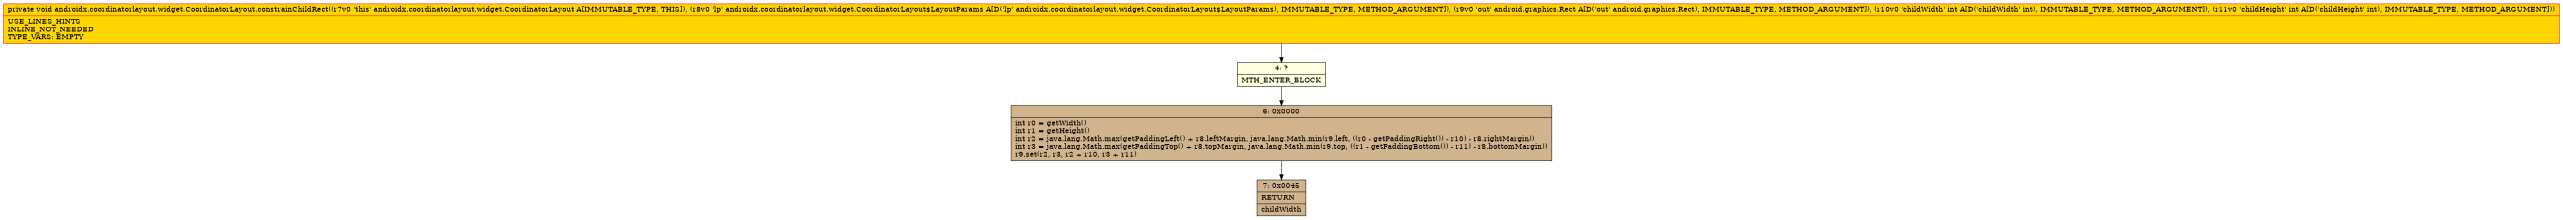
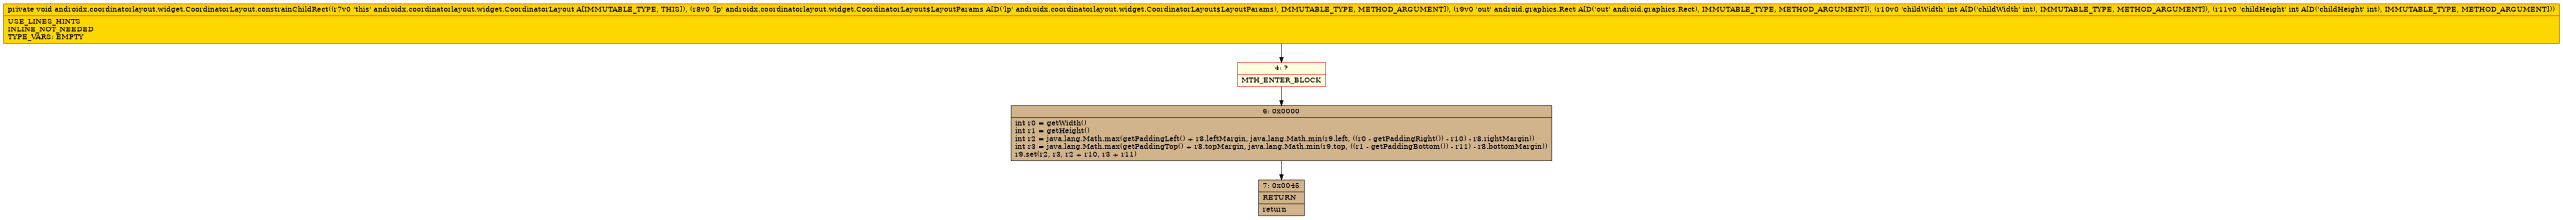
node "4: ?": color black -> red
node "7: 0x0045": text "childWidth" -> "return"
